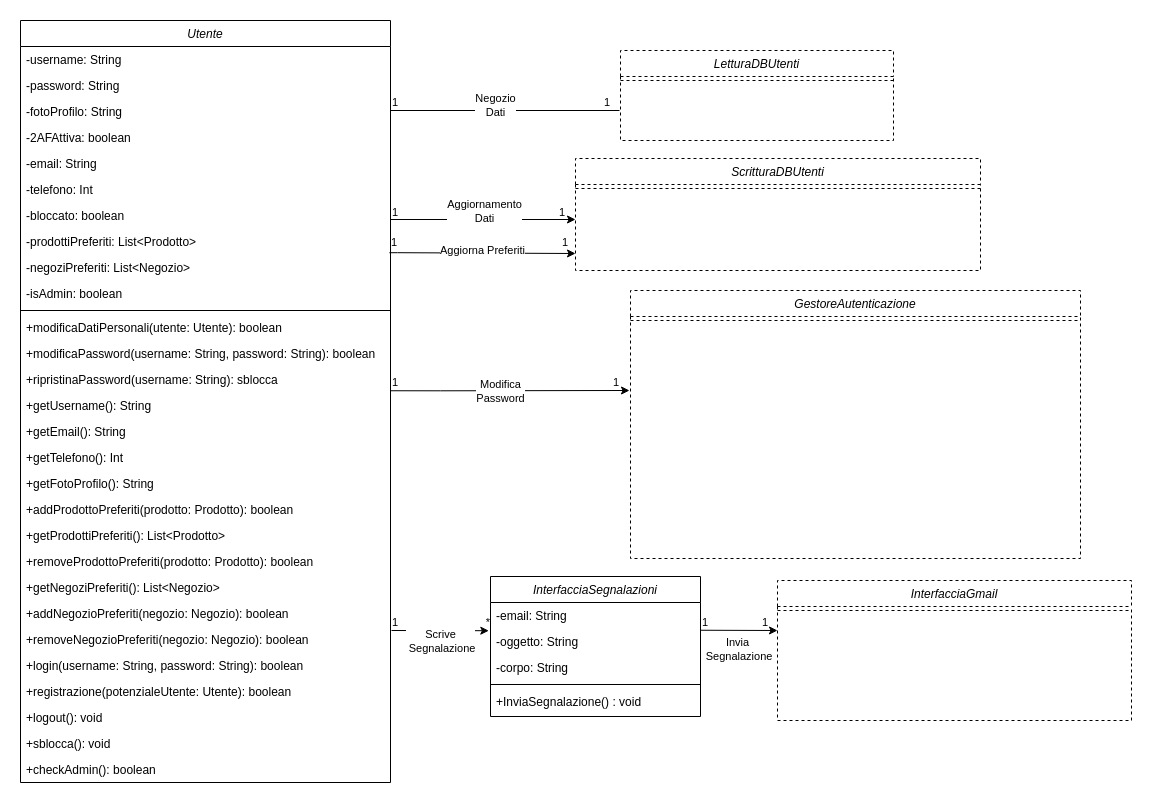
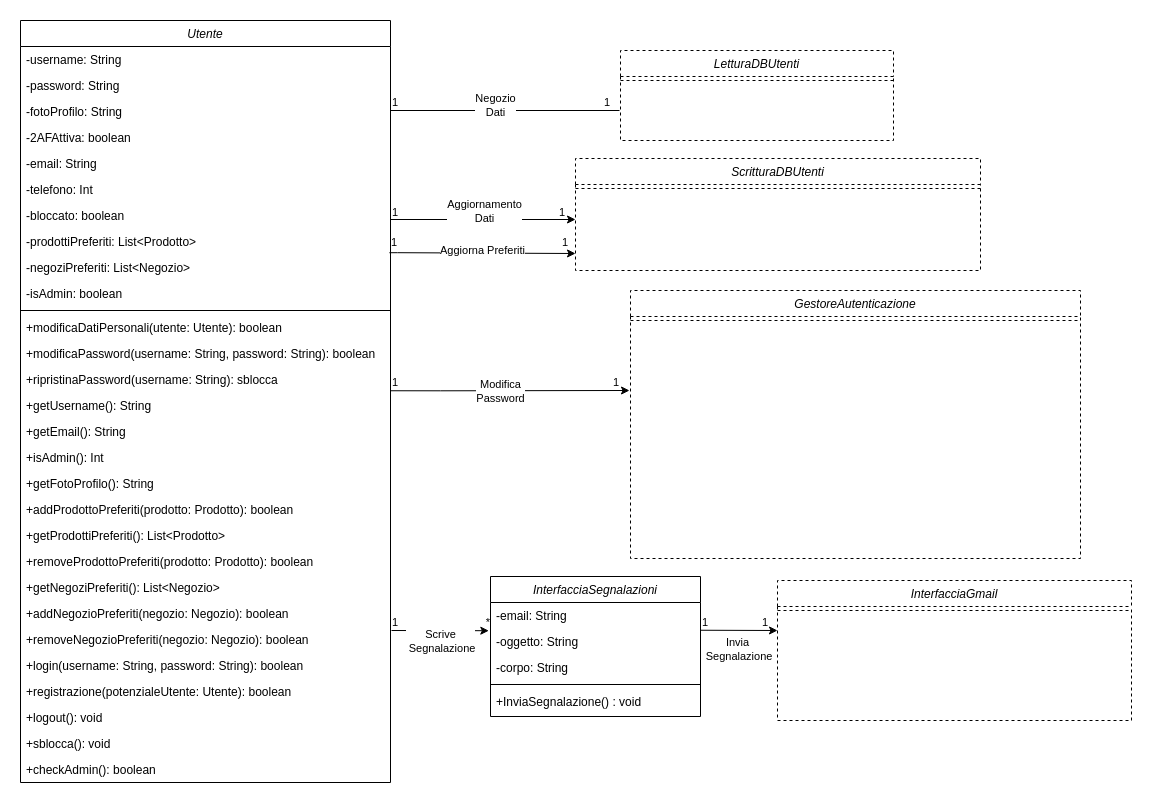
node "+getTelefono(): Int": label "+getTelefono(): Int" -> "+isAdmin(): Int"
